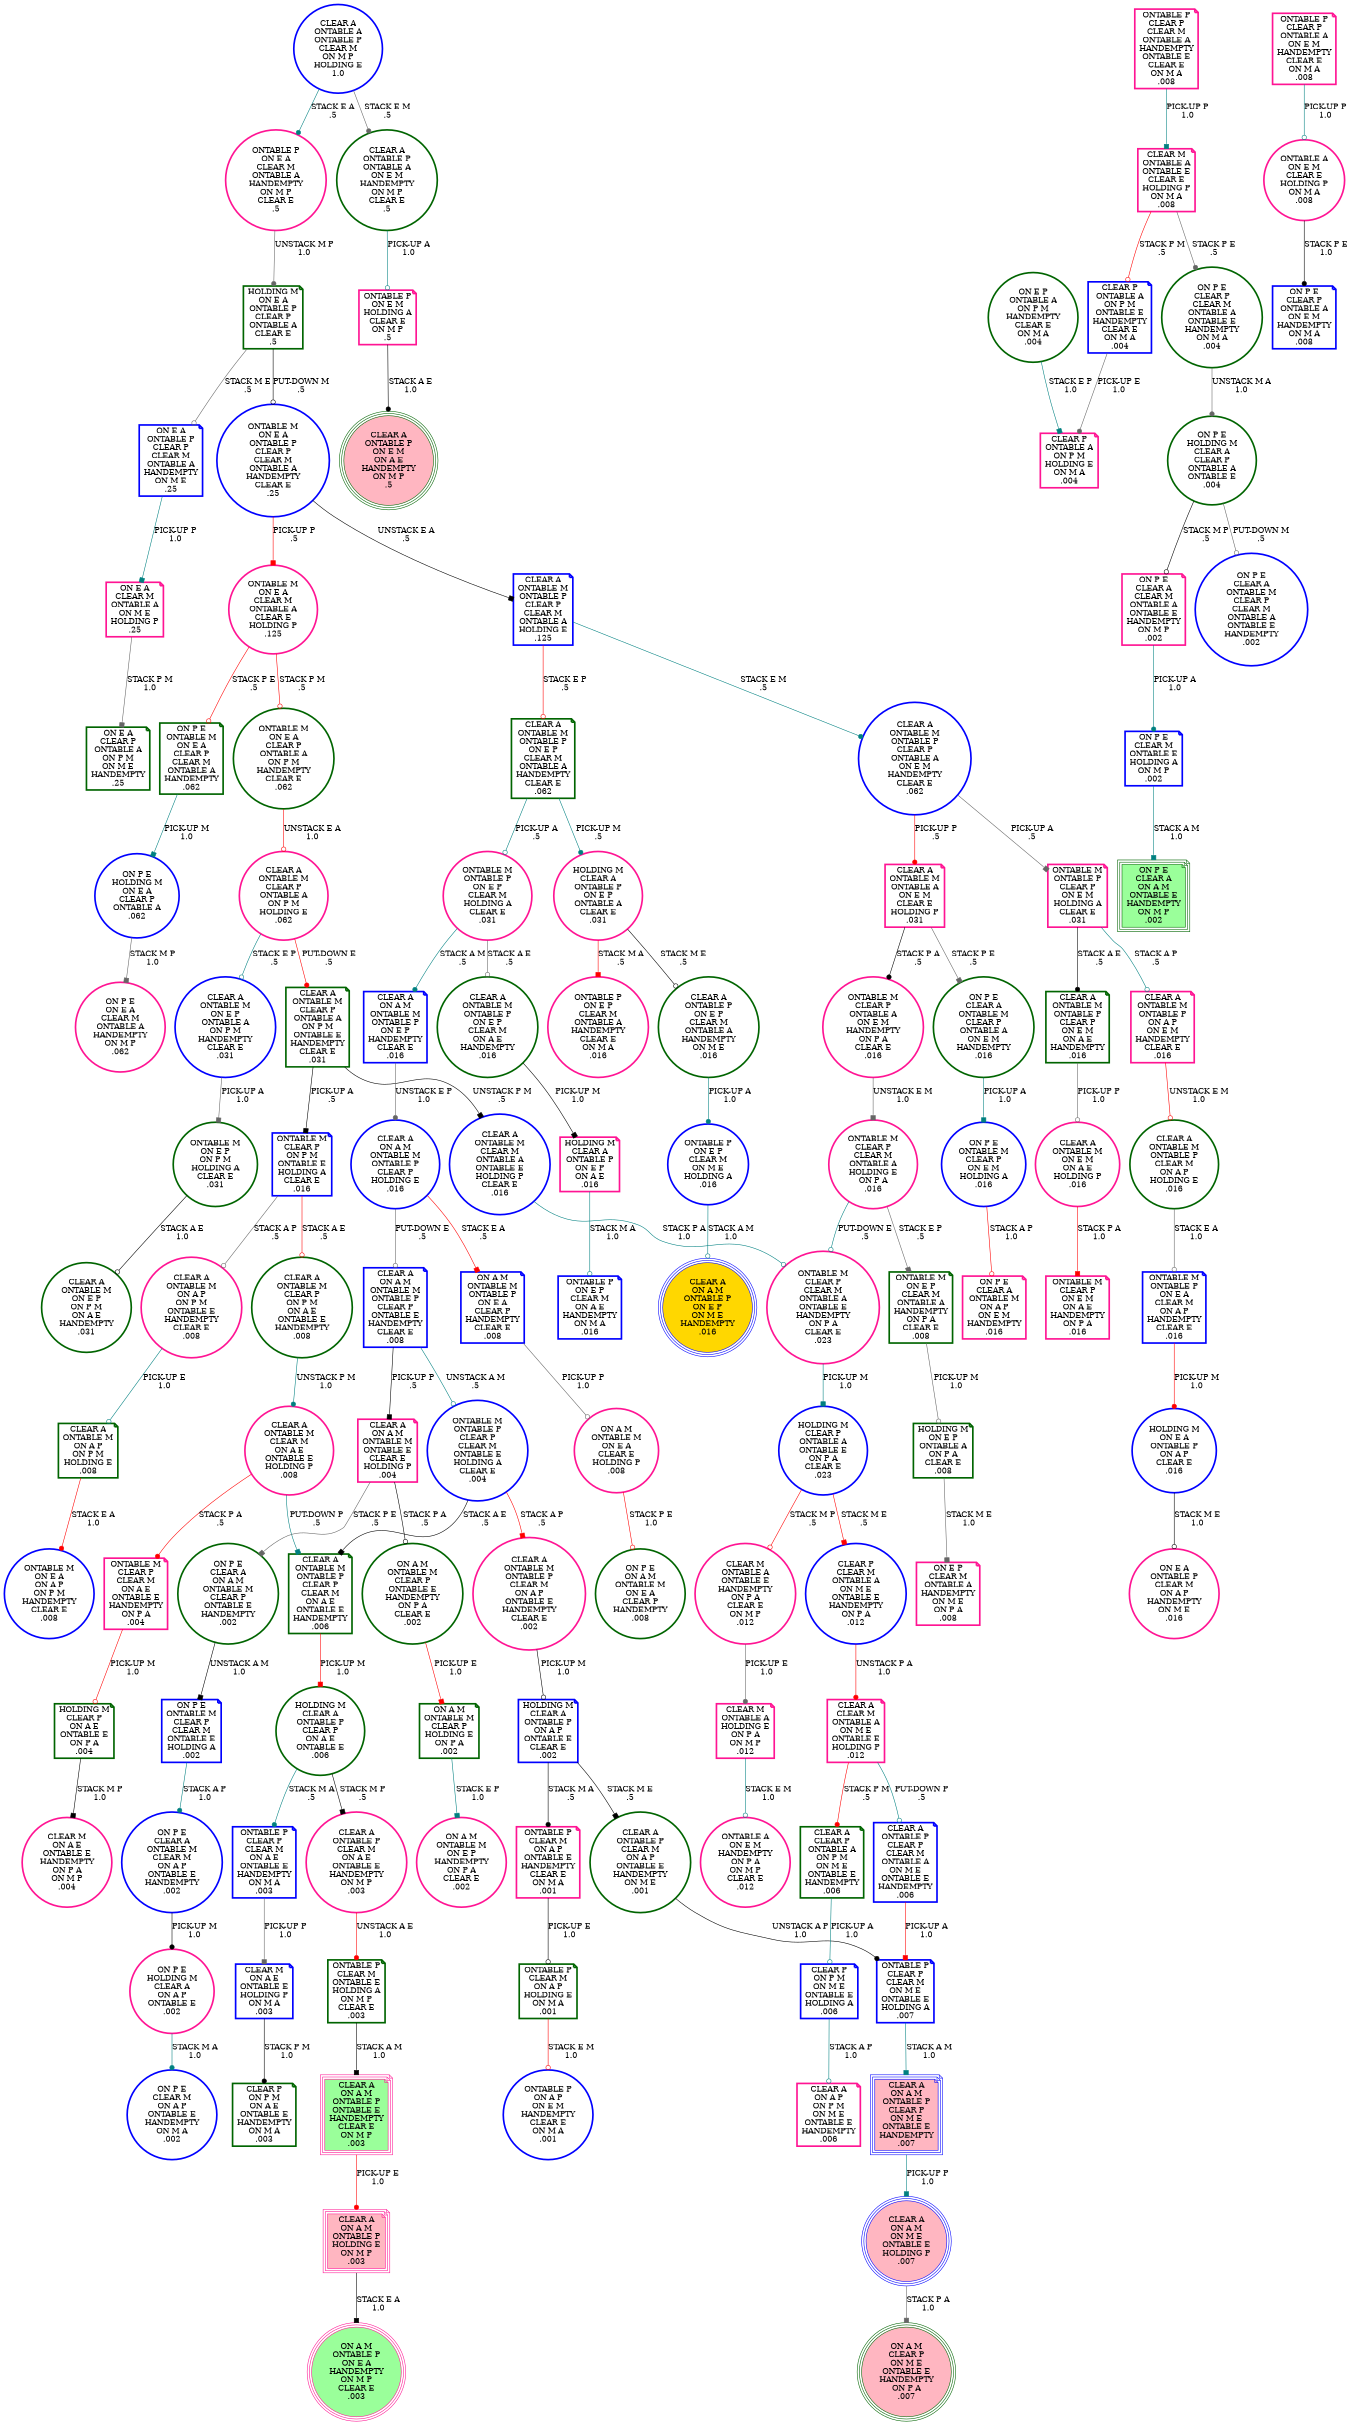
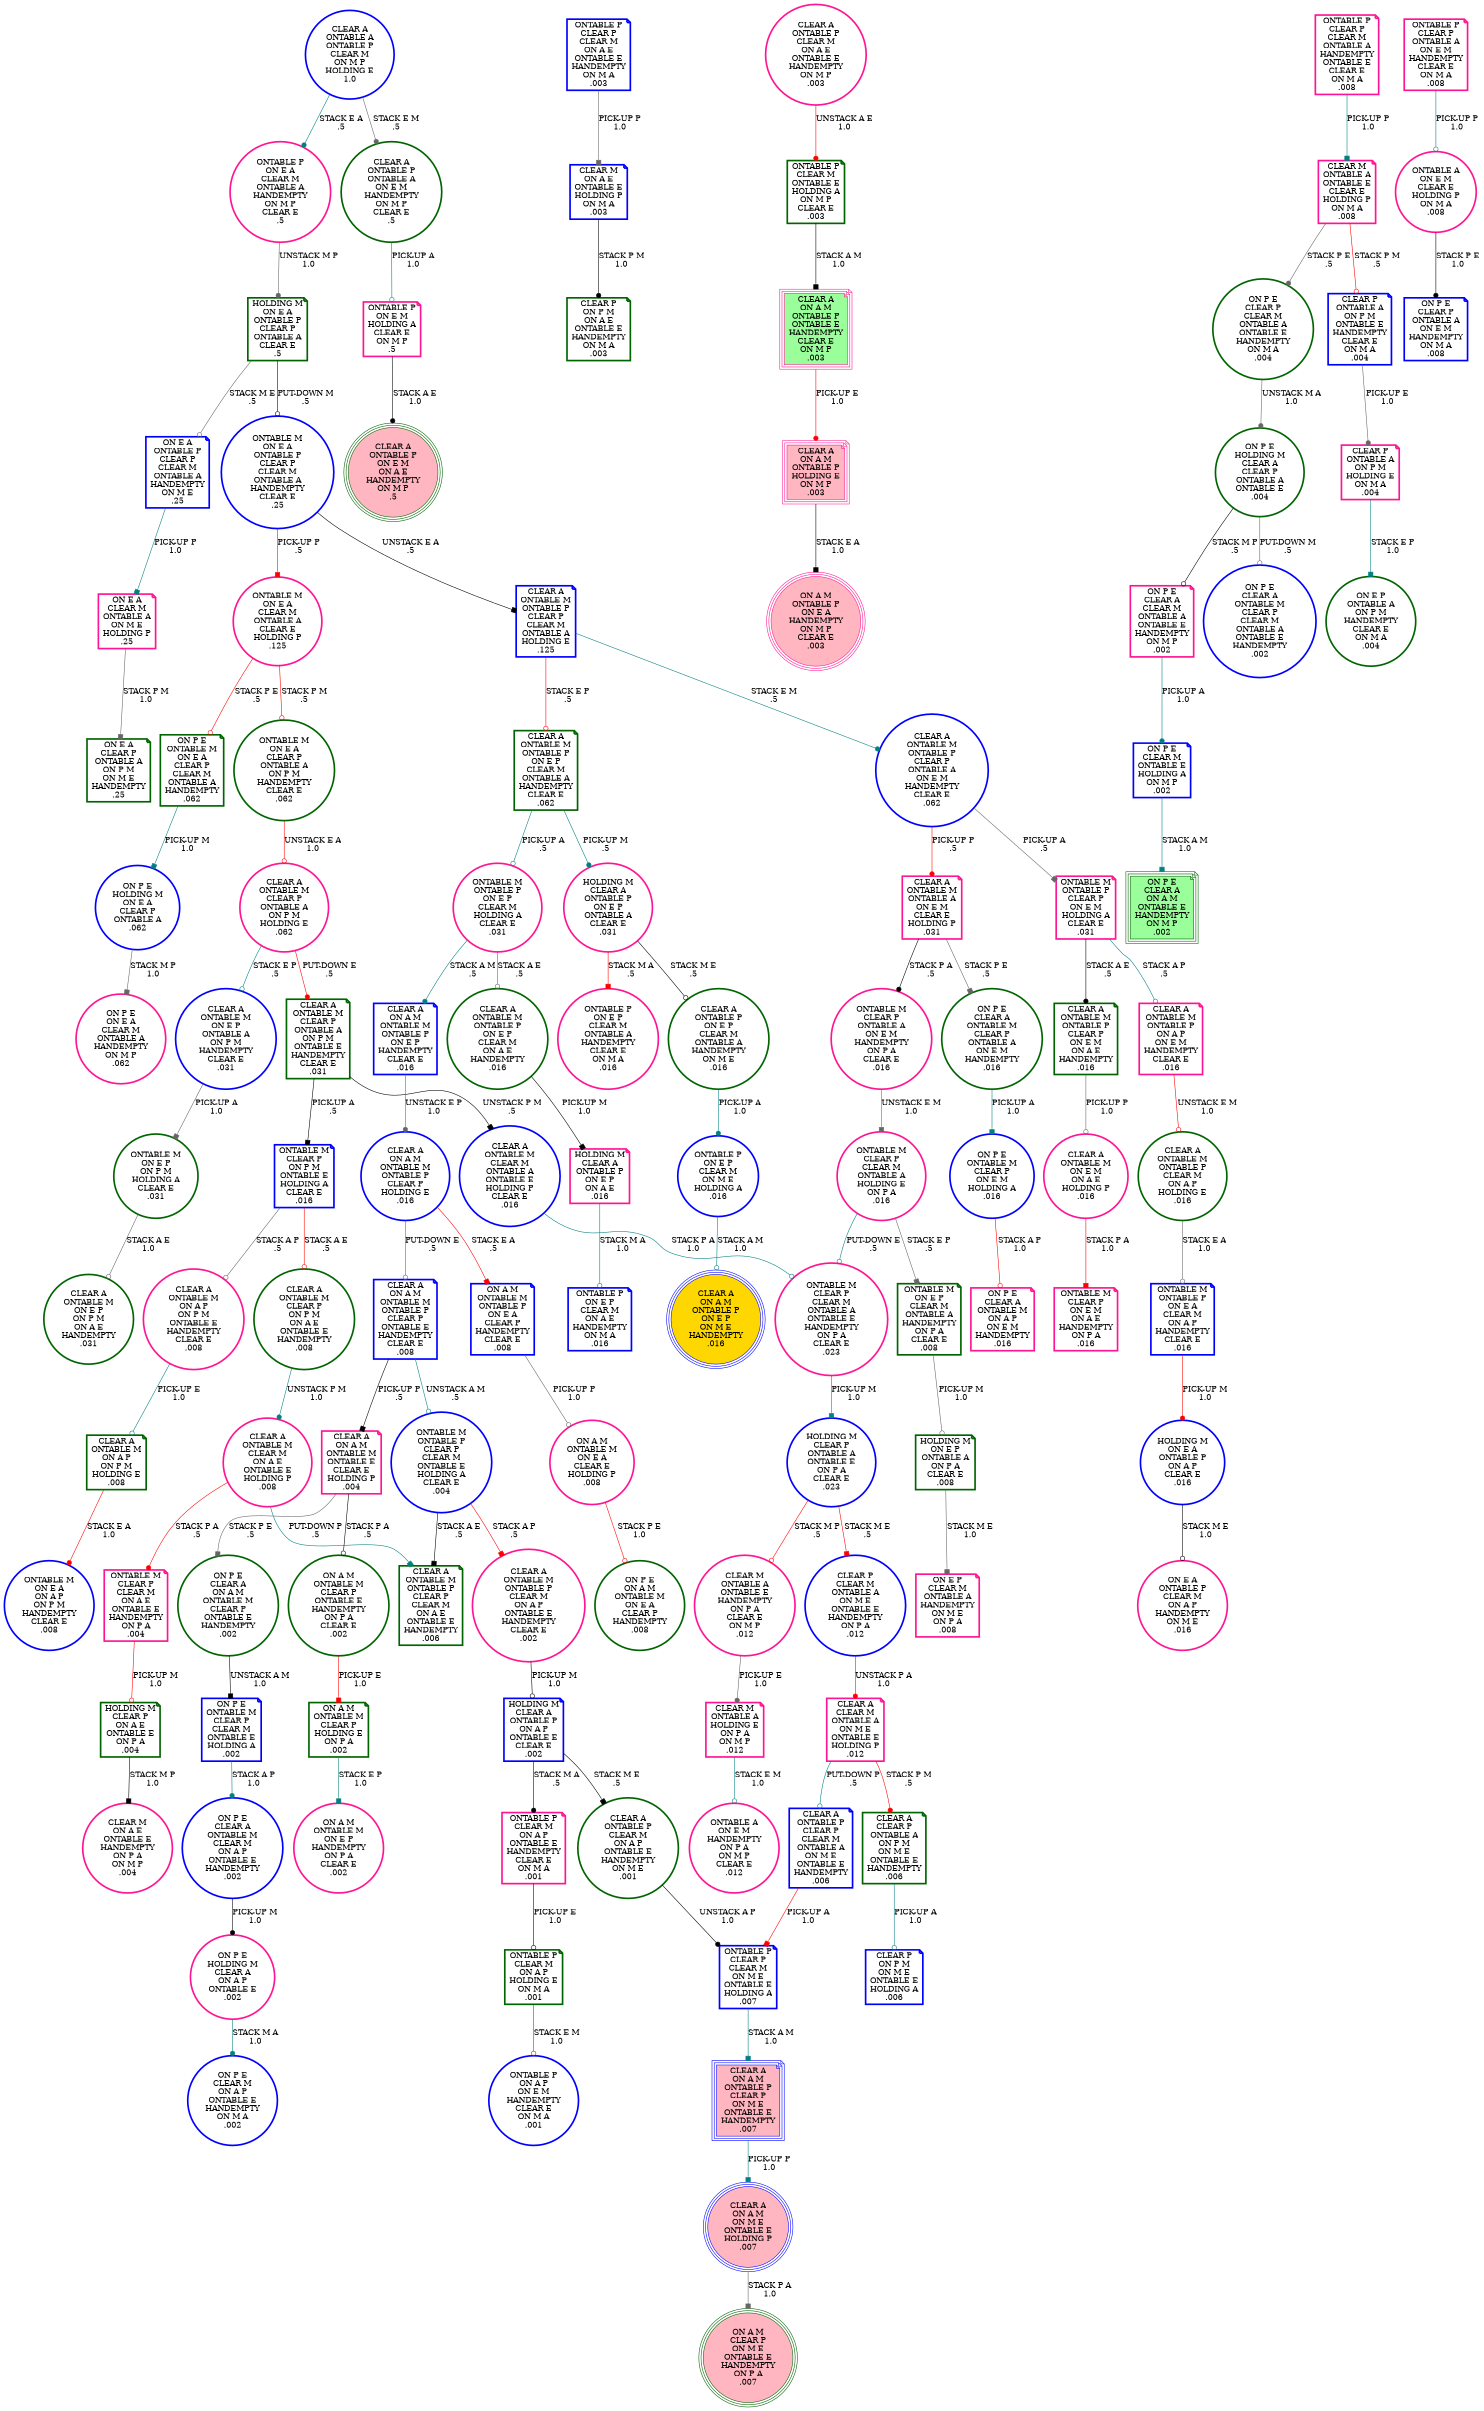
edge "ON E P ONTABLE A ON P M HANDEMPTY CLEAR E ON M A .004" -> "CLEAR P ONTABLE A ON P M HOLDING E ON M A .004": reversed
edge "ONTABLE M ON E P ON P M HOLDING A CLEAR E .031" -> "CLEAR A ONTABLE M ON E P ON P M ON A E HANDEMPTY .031": color black -> gray40
node "HOLDING M CLEAR A ONTABLE P CLEAR P ON A E ONTABLE E .006": removed
node "CLEAR A ON A P ON P M ON M E ONTABLE E HANDEMPTY .006": removed
node "ON A M ONTABLE P ON E A HANDEMPTY ON M P CLEAR E .003": fillcolor palegreen1 -> lightpink
